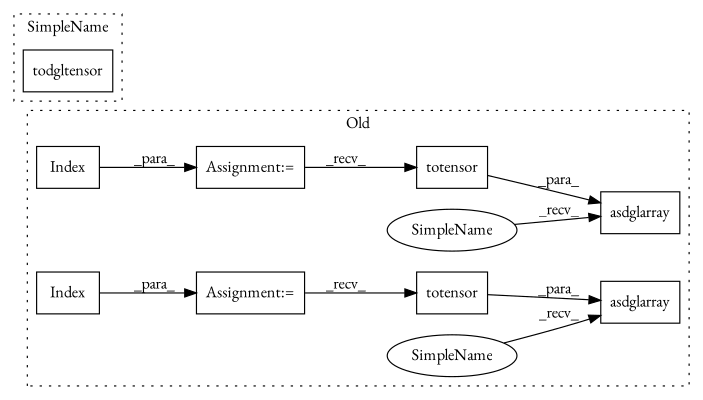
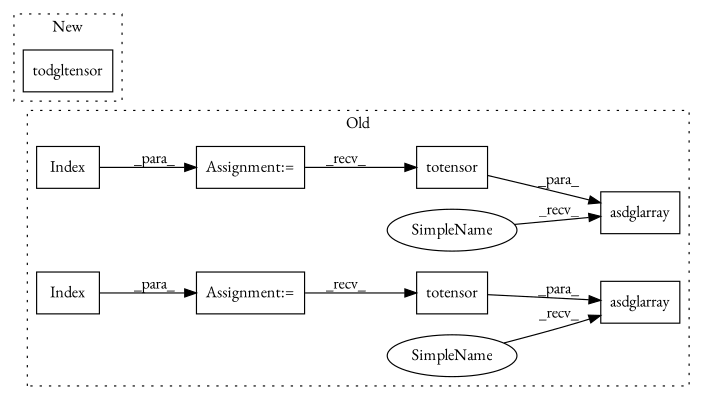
cluster "SimpleName": label "SimpleName" -> "New"
